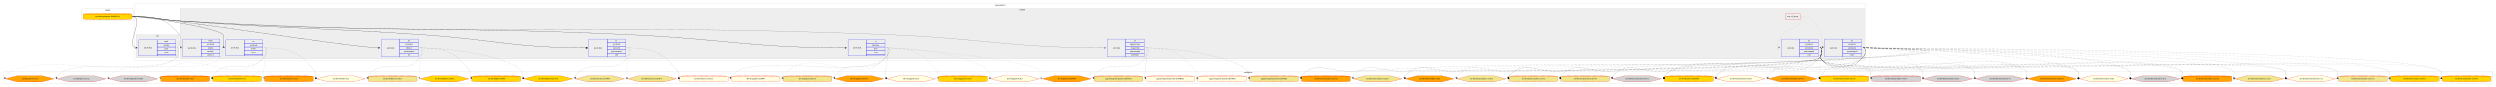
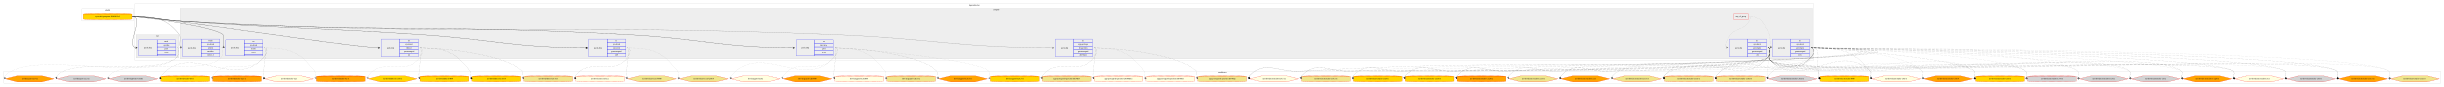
node "sys-devel/libtool-2.4.6-r4": shape hexagon -> cylinder
node "dev-lang/perl-5.26.1": removed
node "sys-devel/automake-1.15.1-r2": shape cylinder -> hexagon
